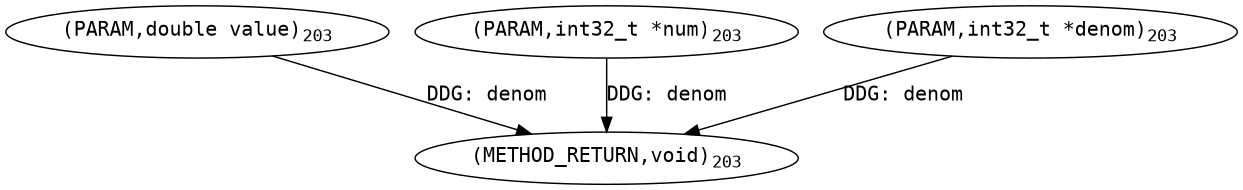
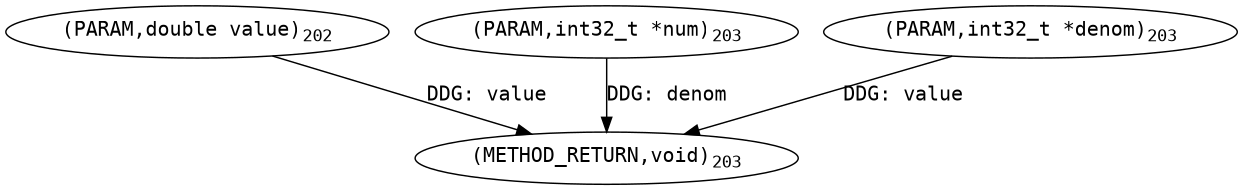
node "(PARAM,double value)": text "203" -> "202"
edge "(PARAM,double value)" -> "(METHOD_RETURN,void)": label "DDG: denom" -> "DDG: value"
edge "(PARAM,int32_t *denom)" -> "(METHOD_RETURN,void)": label "DDG: denom" -> "DDG: value"
